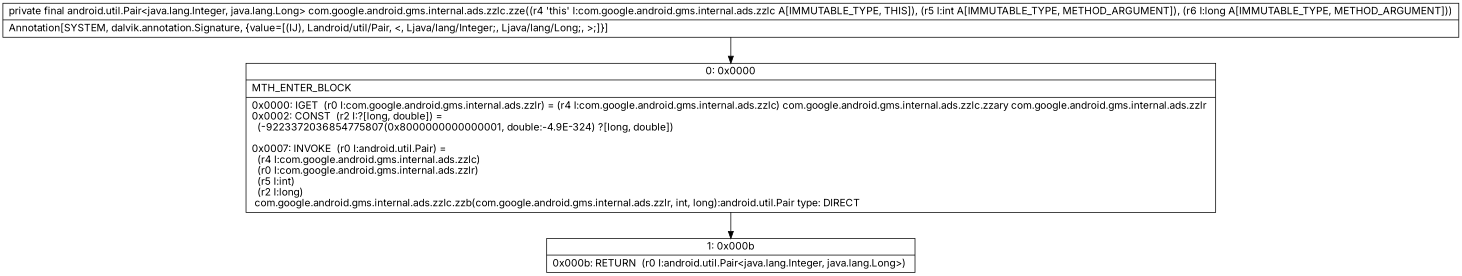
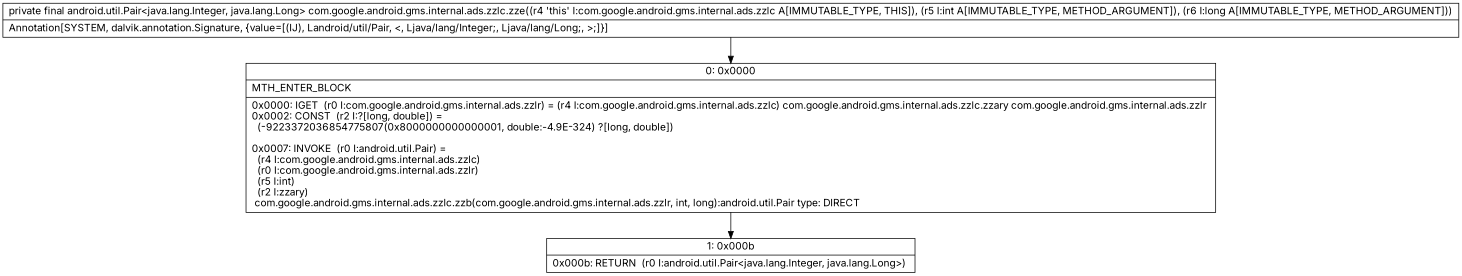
node "0: 0x0000": text "(r2 I:long)" -> "(r2 I:zzary)"
